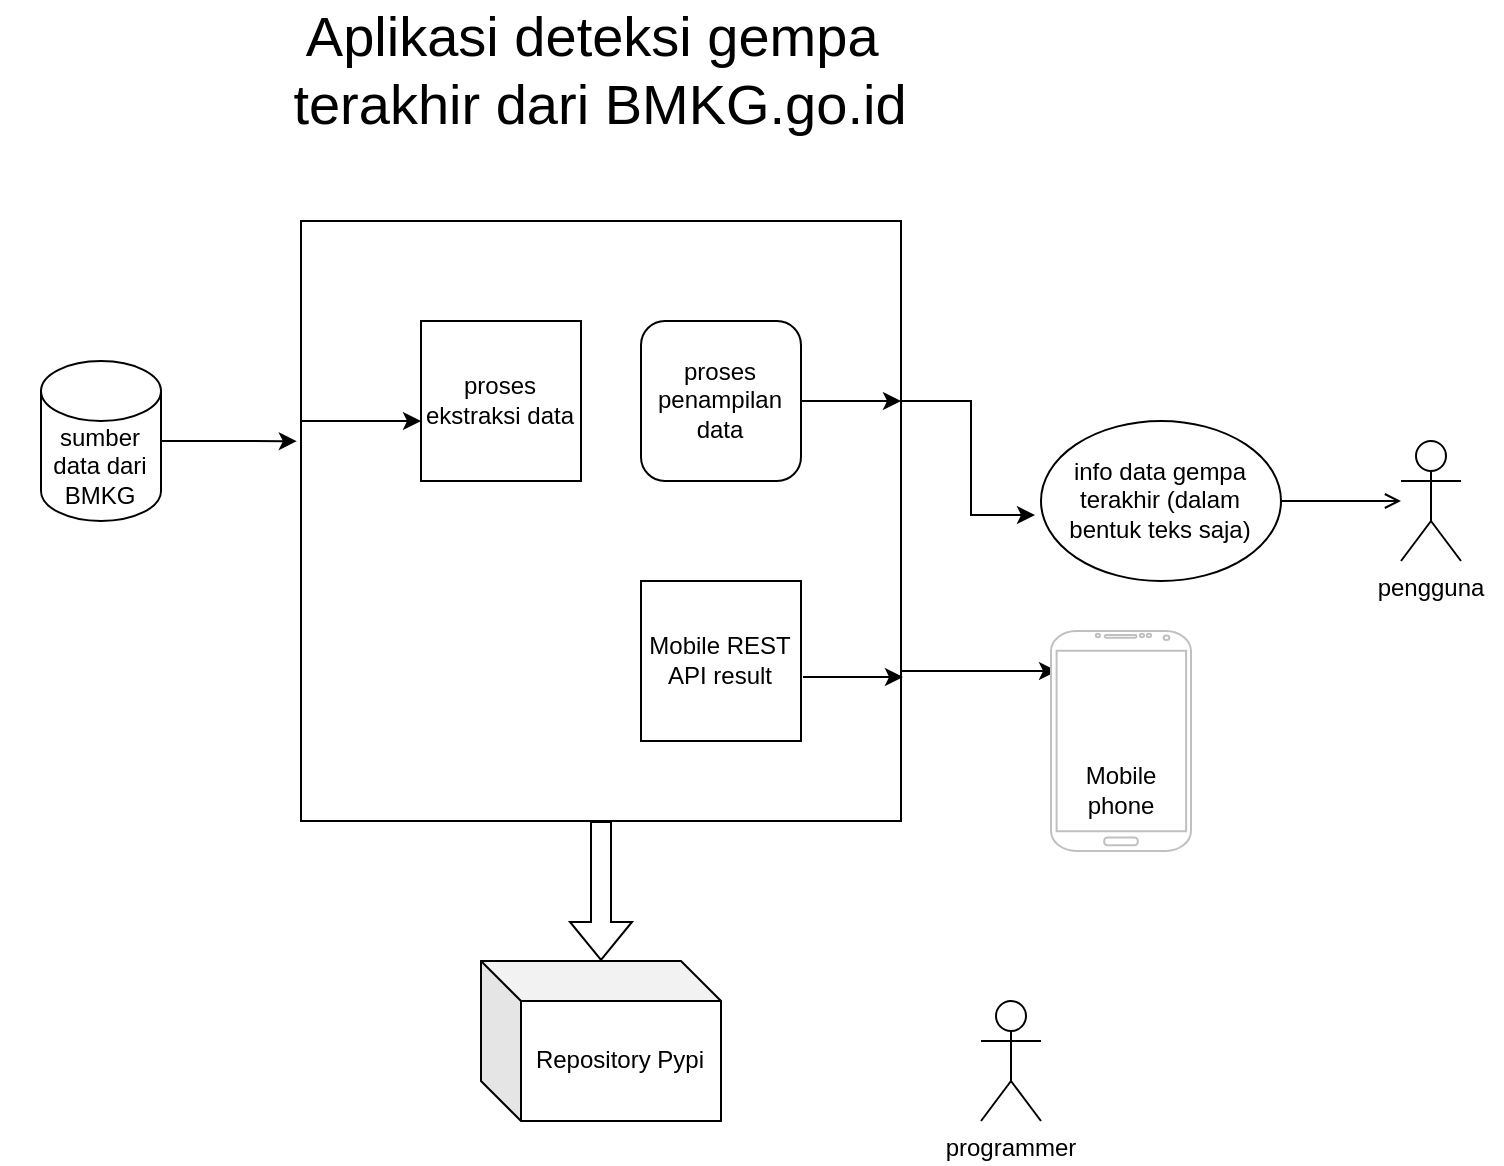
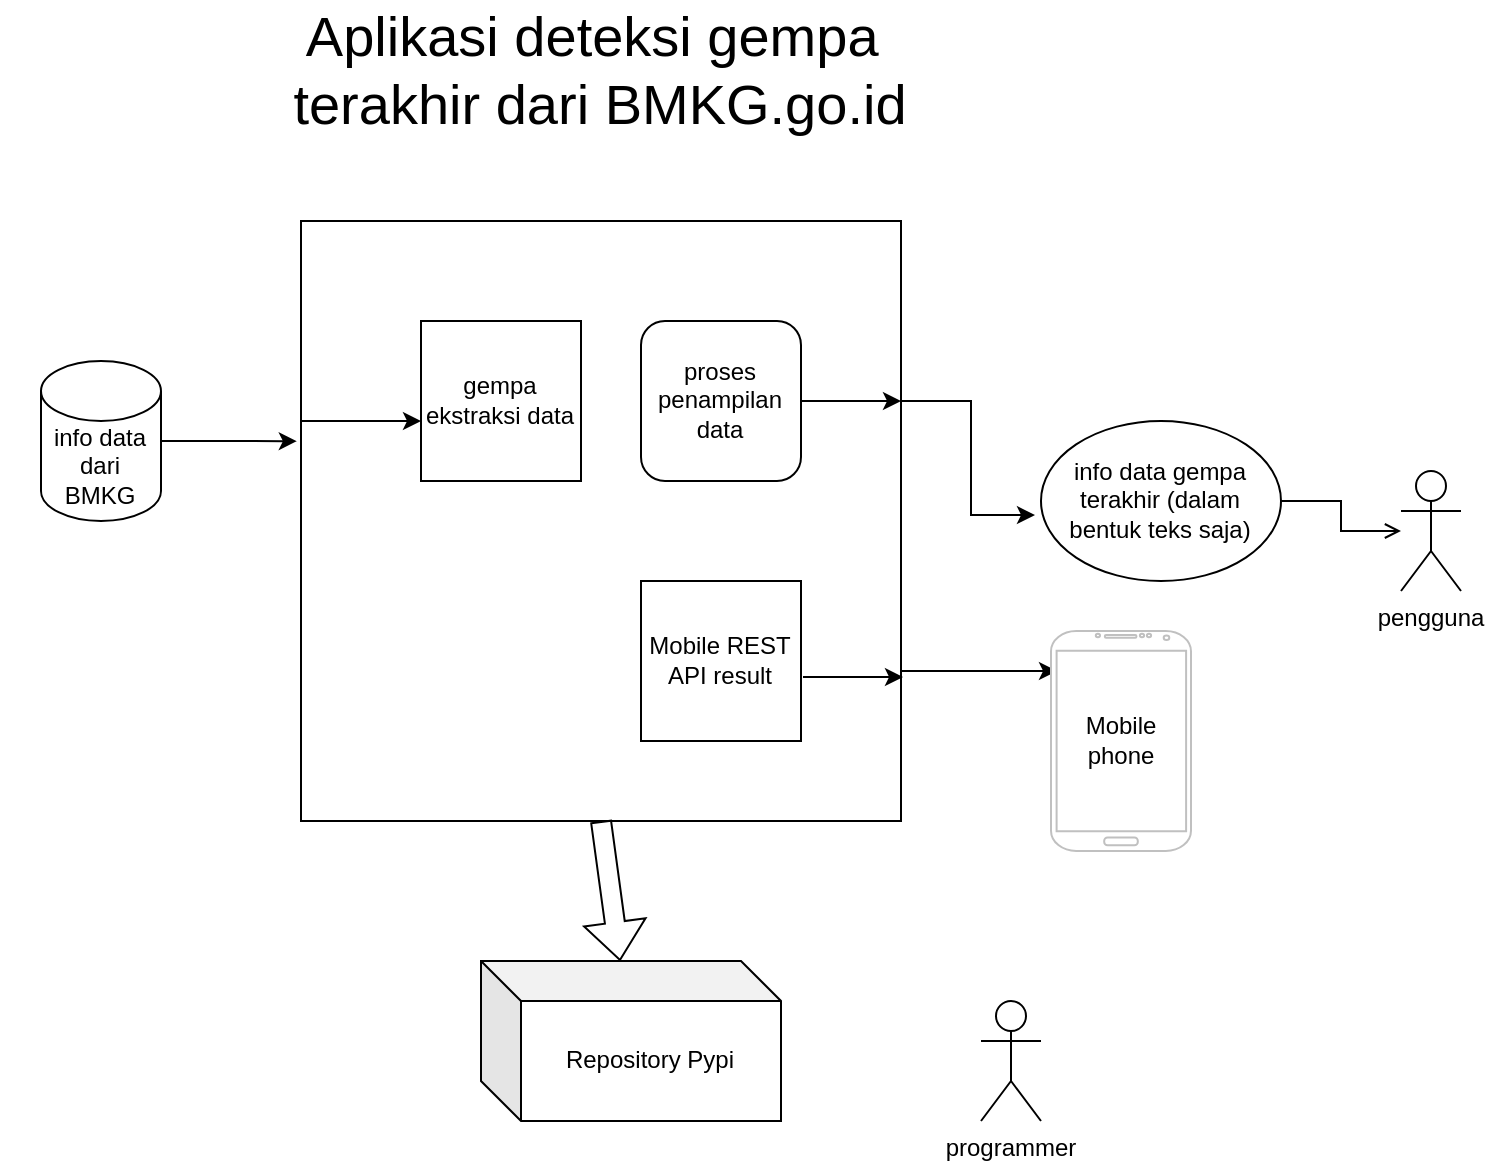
node "proses ekstraksi data": label "proses ekstraksi data" -> "gempa ekstraksi data"
node "sumber data dari BMKG": label "sumber data dari BMKG" -> "info data dari BMKG"
node "pengguna": moved (1431, 501) -> (1431, 531)
node "Mobile phone": moved (1121, 791) -> (1121, 741)
node "Repository Pypi": size 240x160 -> 300x160
